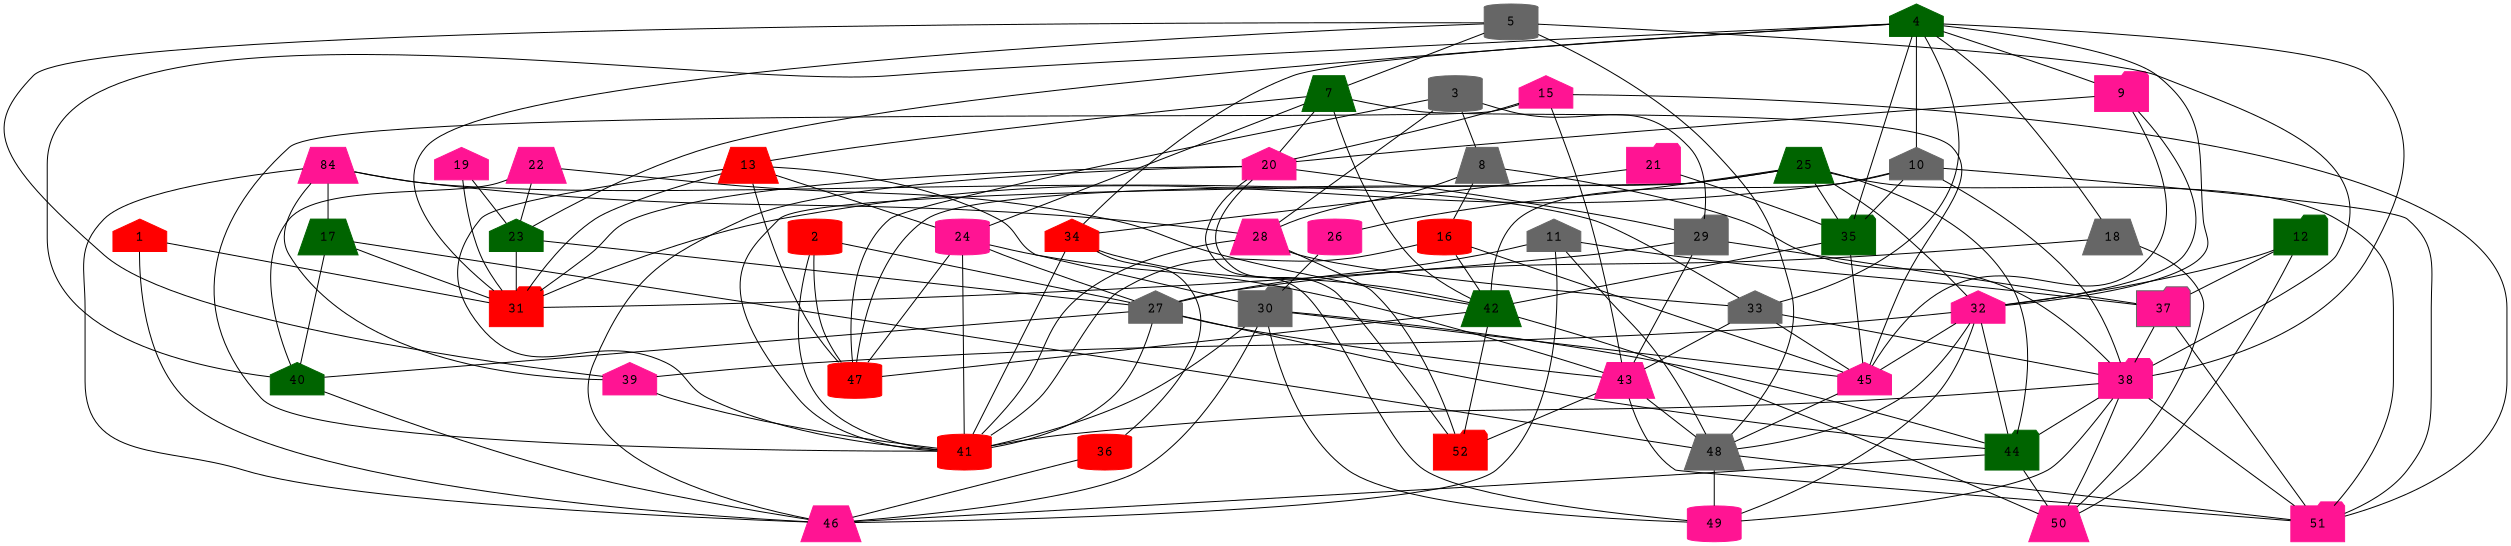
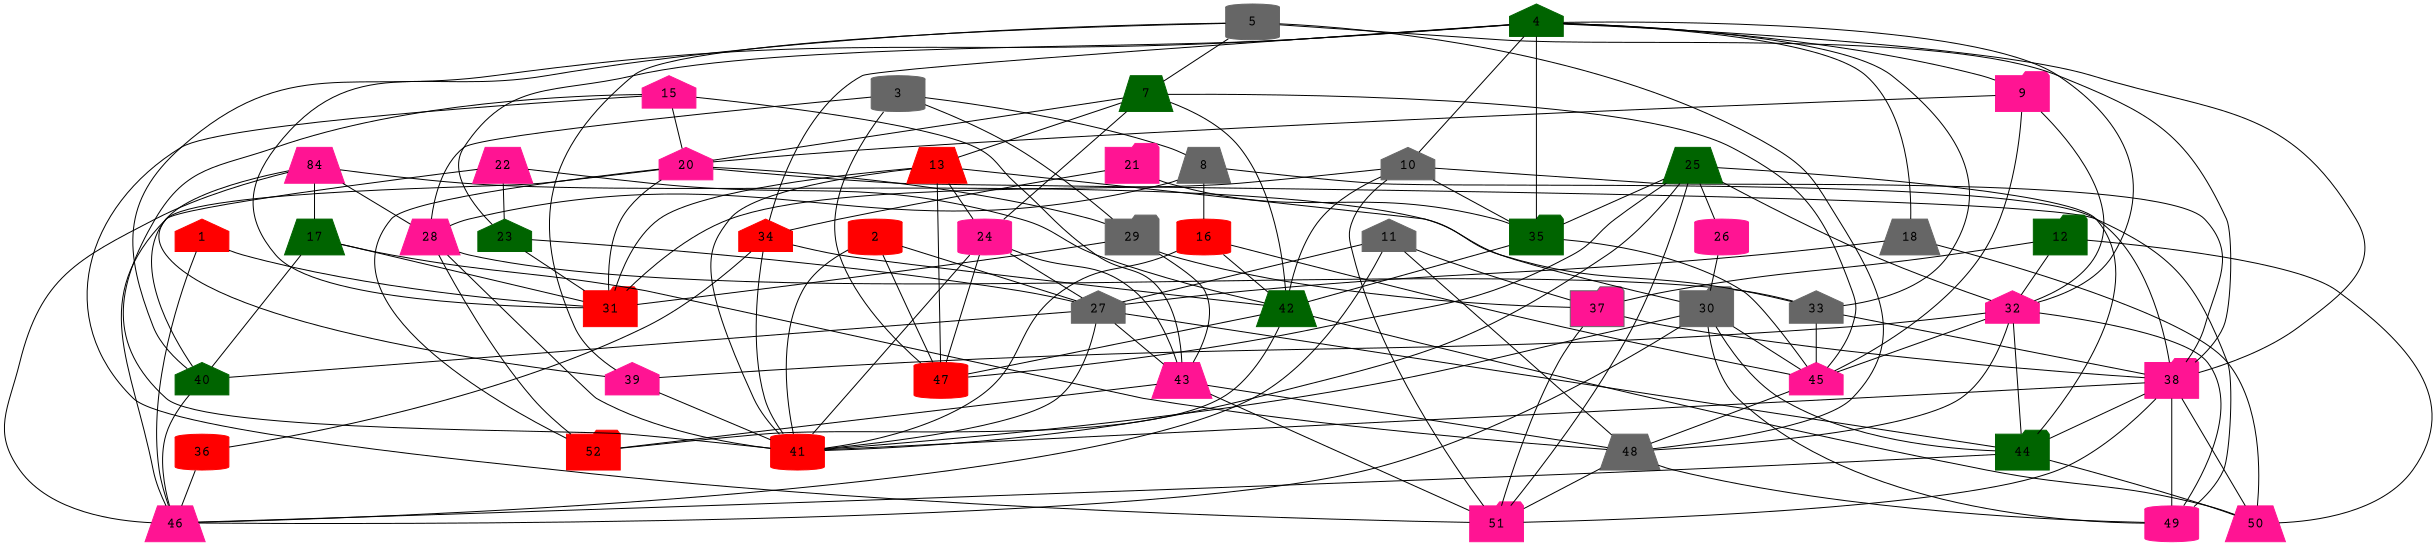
node "19": removed
edge "33" -- "43": removed
